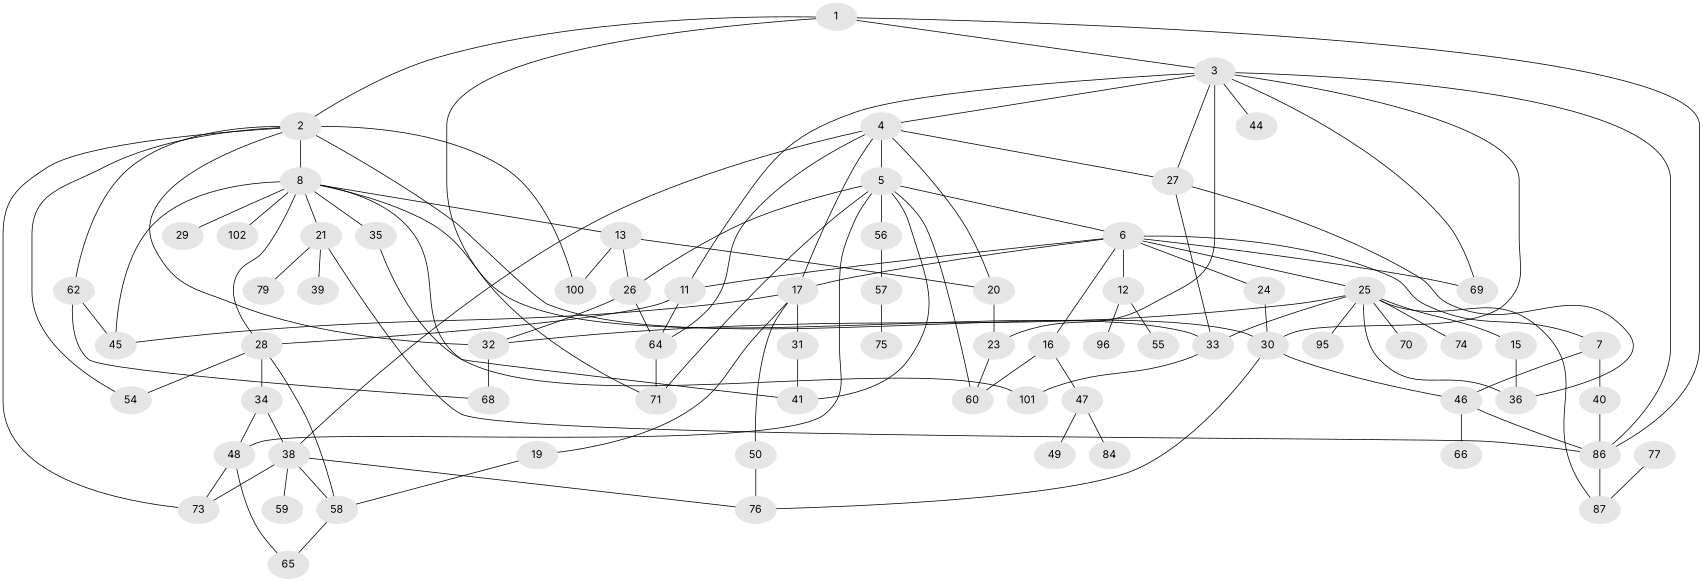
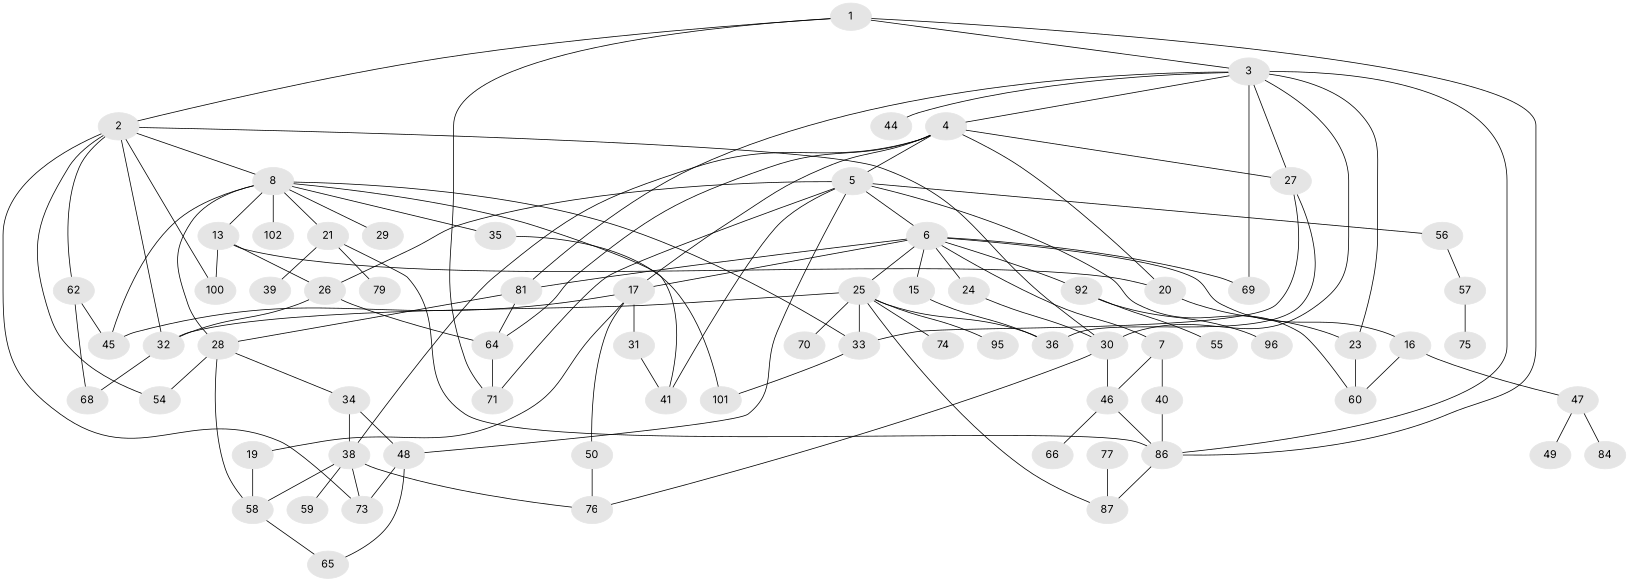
node "11": label "11" -> "81"
node "12": label "12" -> "92"
edge "25" -- "15": now "6" -- "15"
